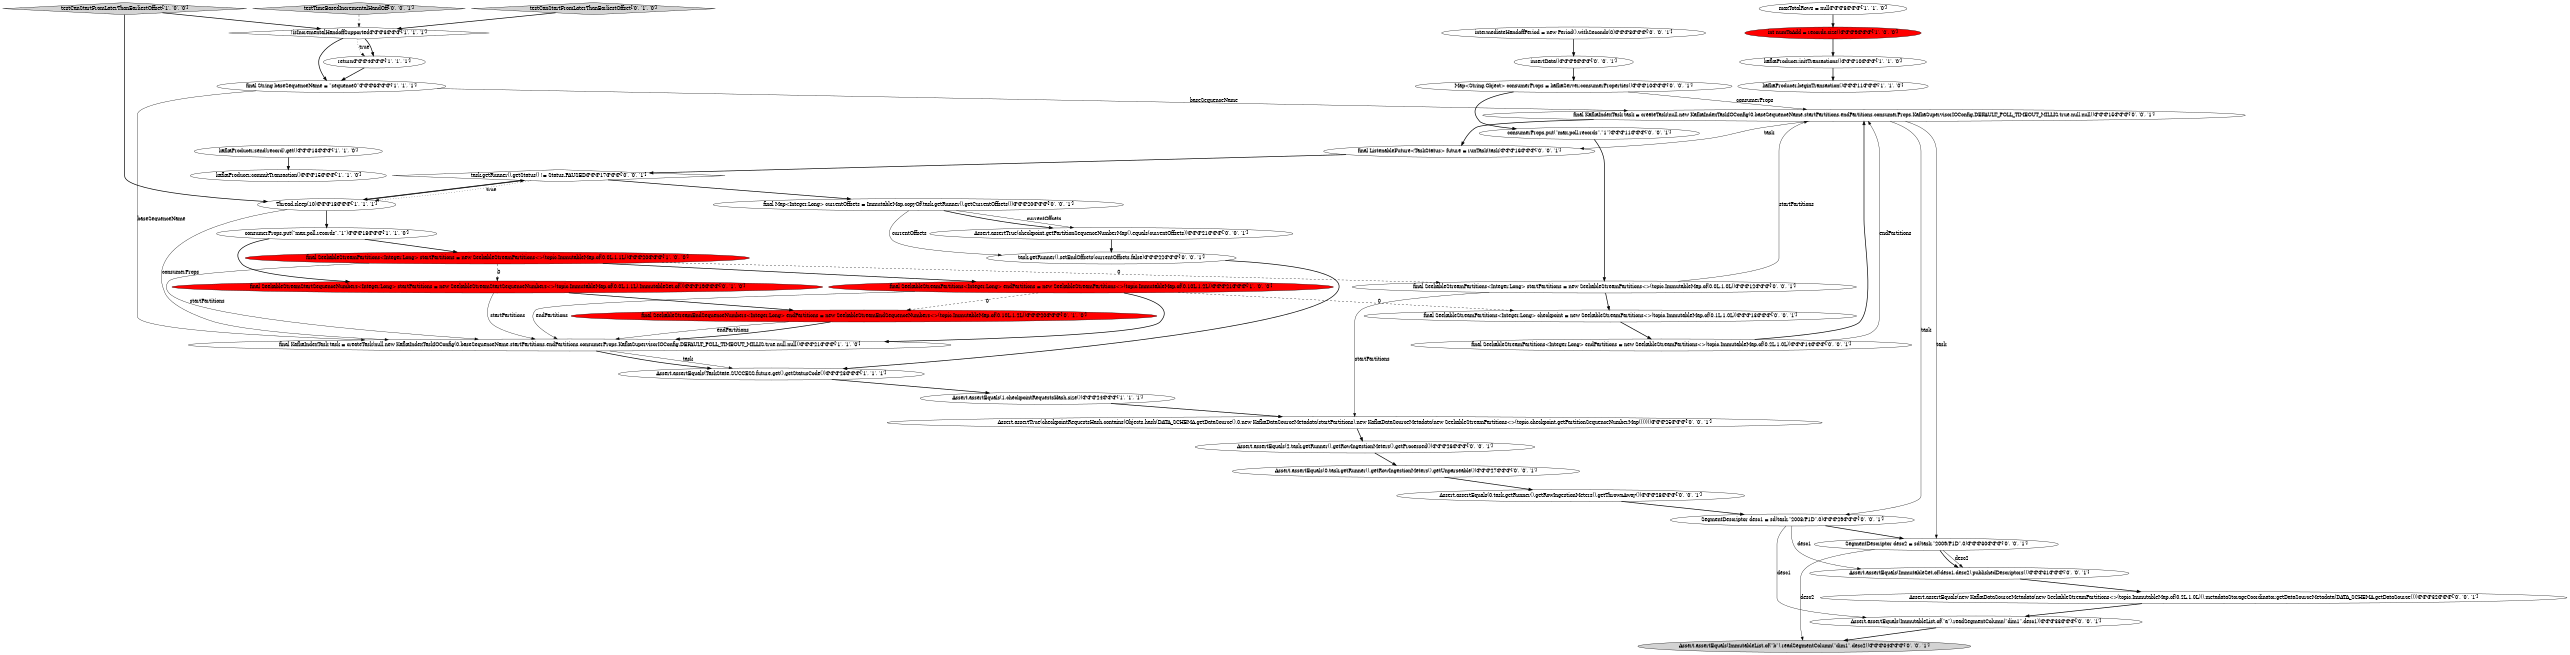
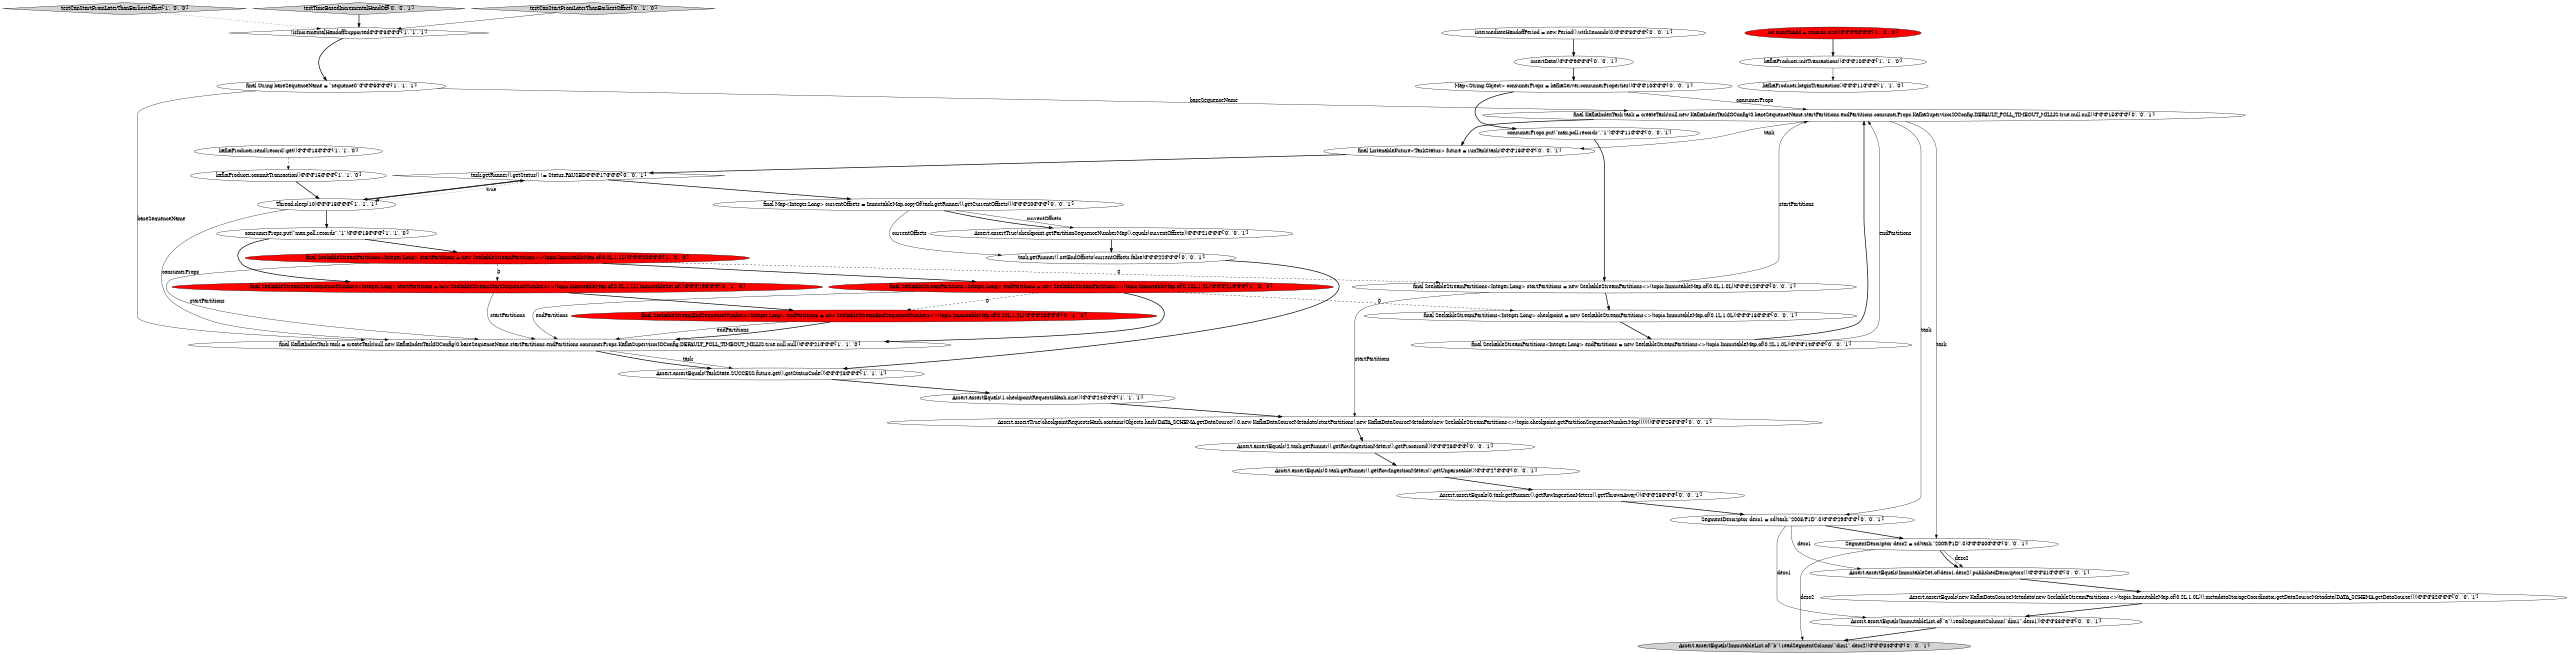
node "maxTotalRows = null@@@8@@@['1', '1', '0']": removed
edge "testTimeBasedIncrementalHandOff['0', '0', '1']" -> "!isIncrementalHandoffSupported@@@3@@@['1', '1', '1']": style dashed -> bold
edge "testCanStartFromLaterThanEarliestOffset['1', '0', '0']" -> "!isIncrementalHandoffSupported@@@3@@@['1', '1', '1']": style bold -> dotted
edge "testCanStartFromLaterThanEarliestOffset['0', '1', '0']" -> "!isIncrementalHandoffSupported@@@3@@@['1', '1', '1']": style bold -> solid
node "return@@@4@@@['1', '1', '1']": removed
edge "kafkaProducer.initTransactions()@@@10@@@['1', '1', '0']" -> "kafkaProducer.beginTransaction()@@@11@@@['1', '1', '0']": style bold -> solid
edge "kafkaProducer.send(record).get()@@@13@@@['1', '1', '0']" -> "kafkaProducer.commitTransaction()@@@15@@@['1', '1', '0']": style bold -> dashed
edge "testCanStartFromLaterThanEarliestOffset['1', '0', '0']" -> "Thread.sleep(10)@@@18@@@['1', '1', '1']": now "kafkaProducer.commitTransaction()@@@15@@@['1', '1', '0']" -> "Thread.sleep(10)@@@18@@@['1', '1', '1']"
